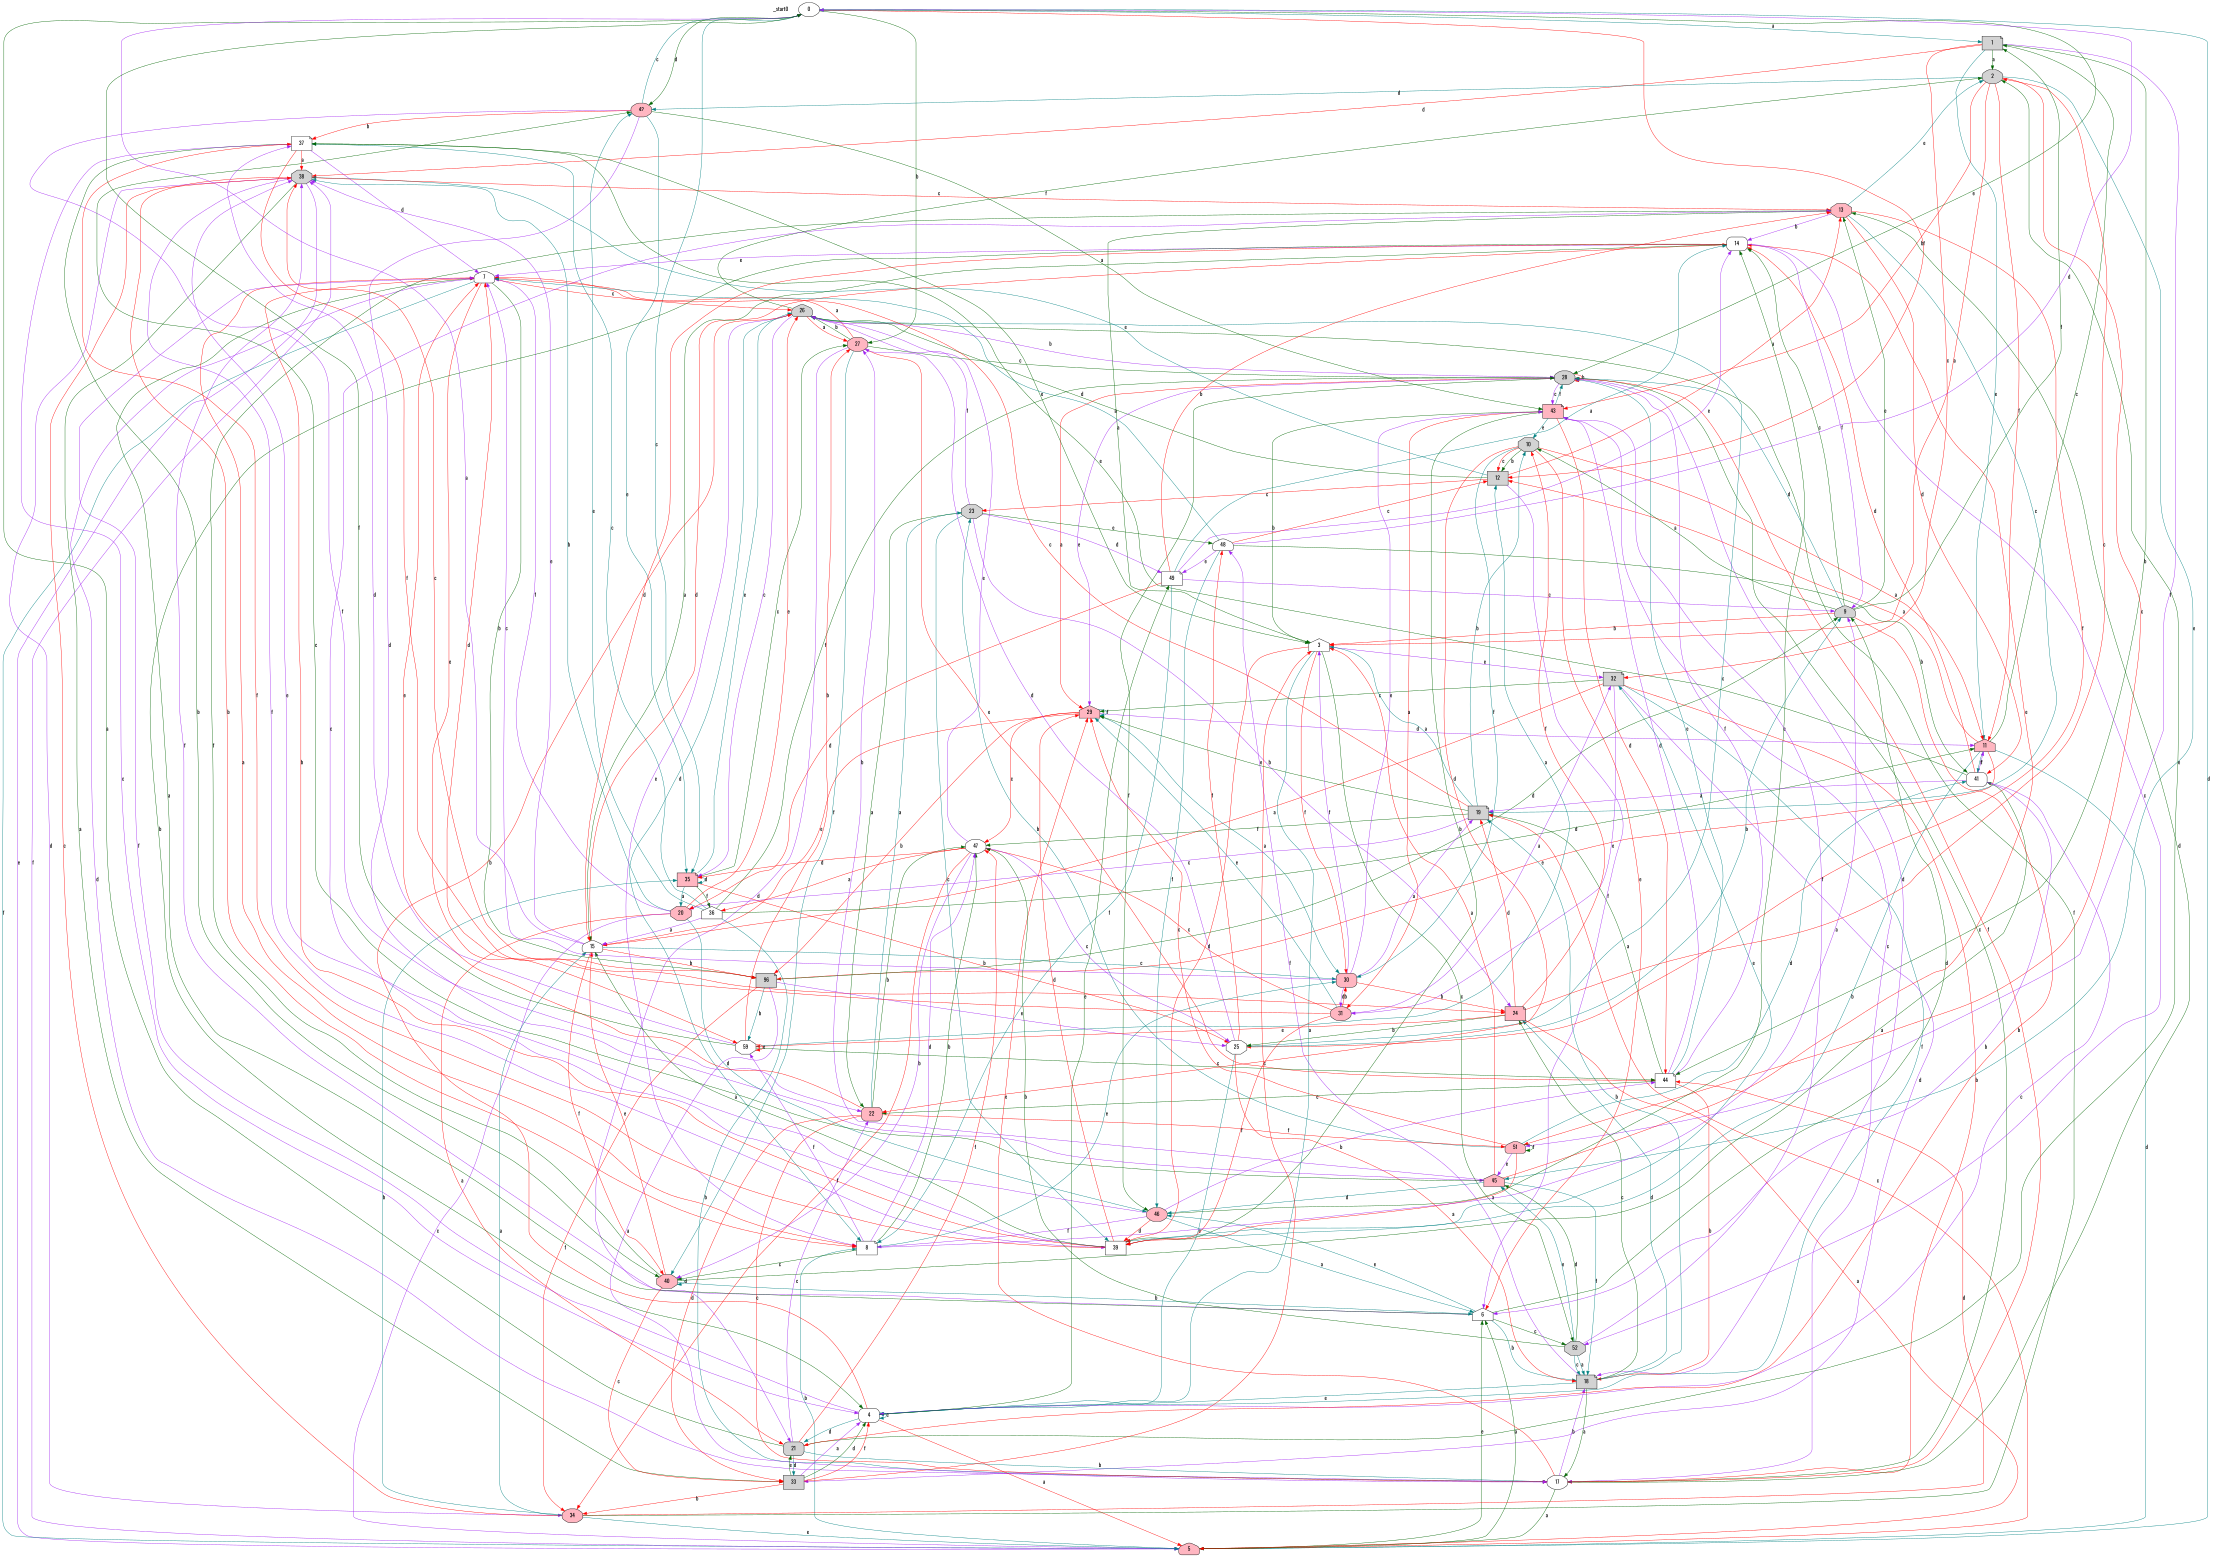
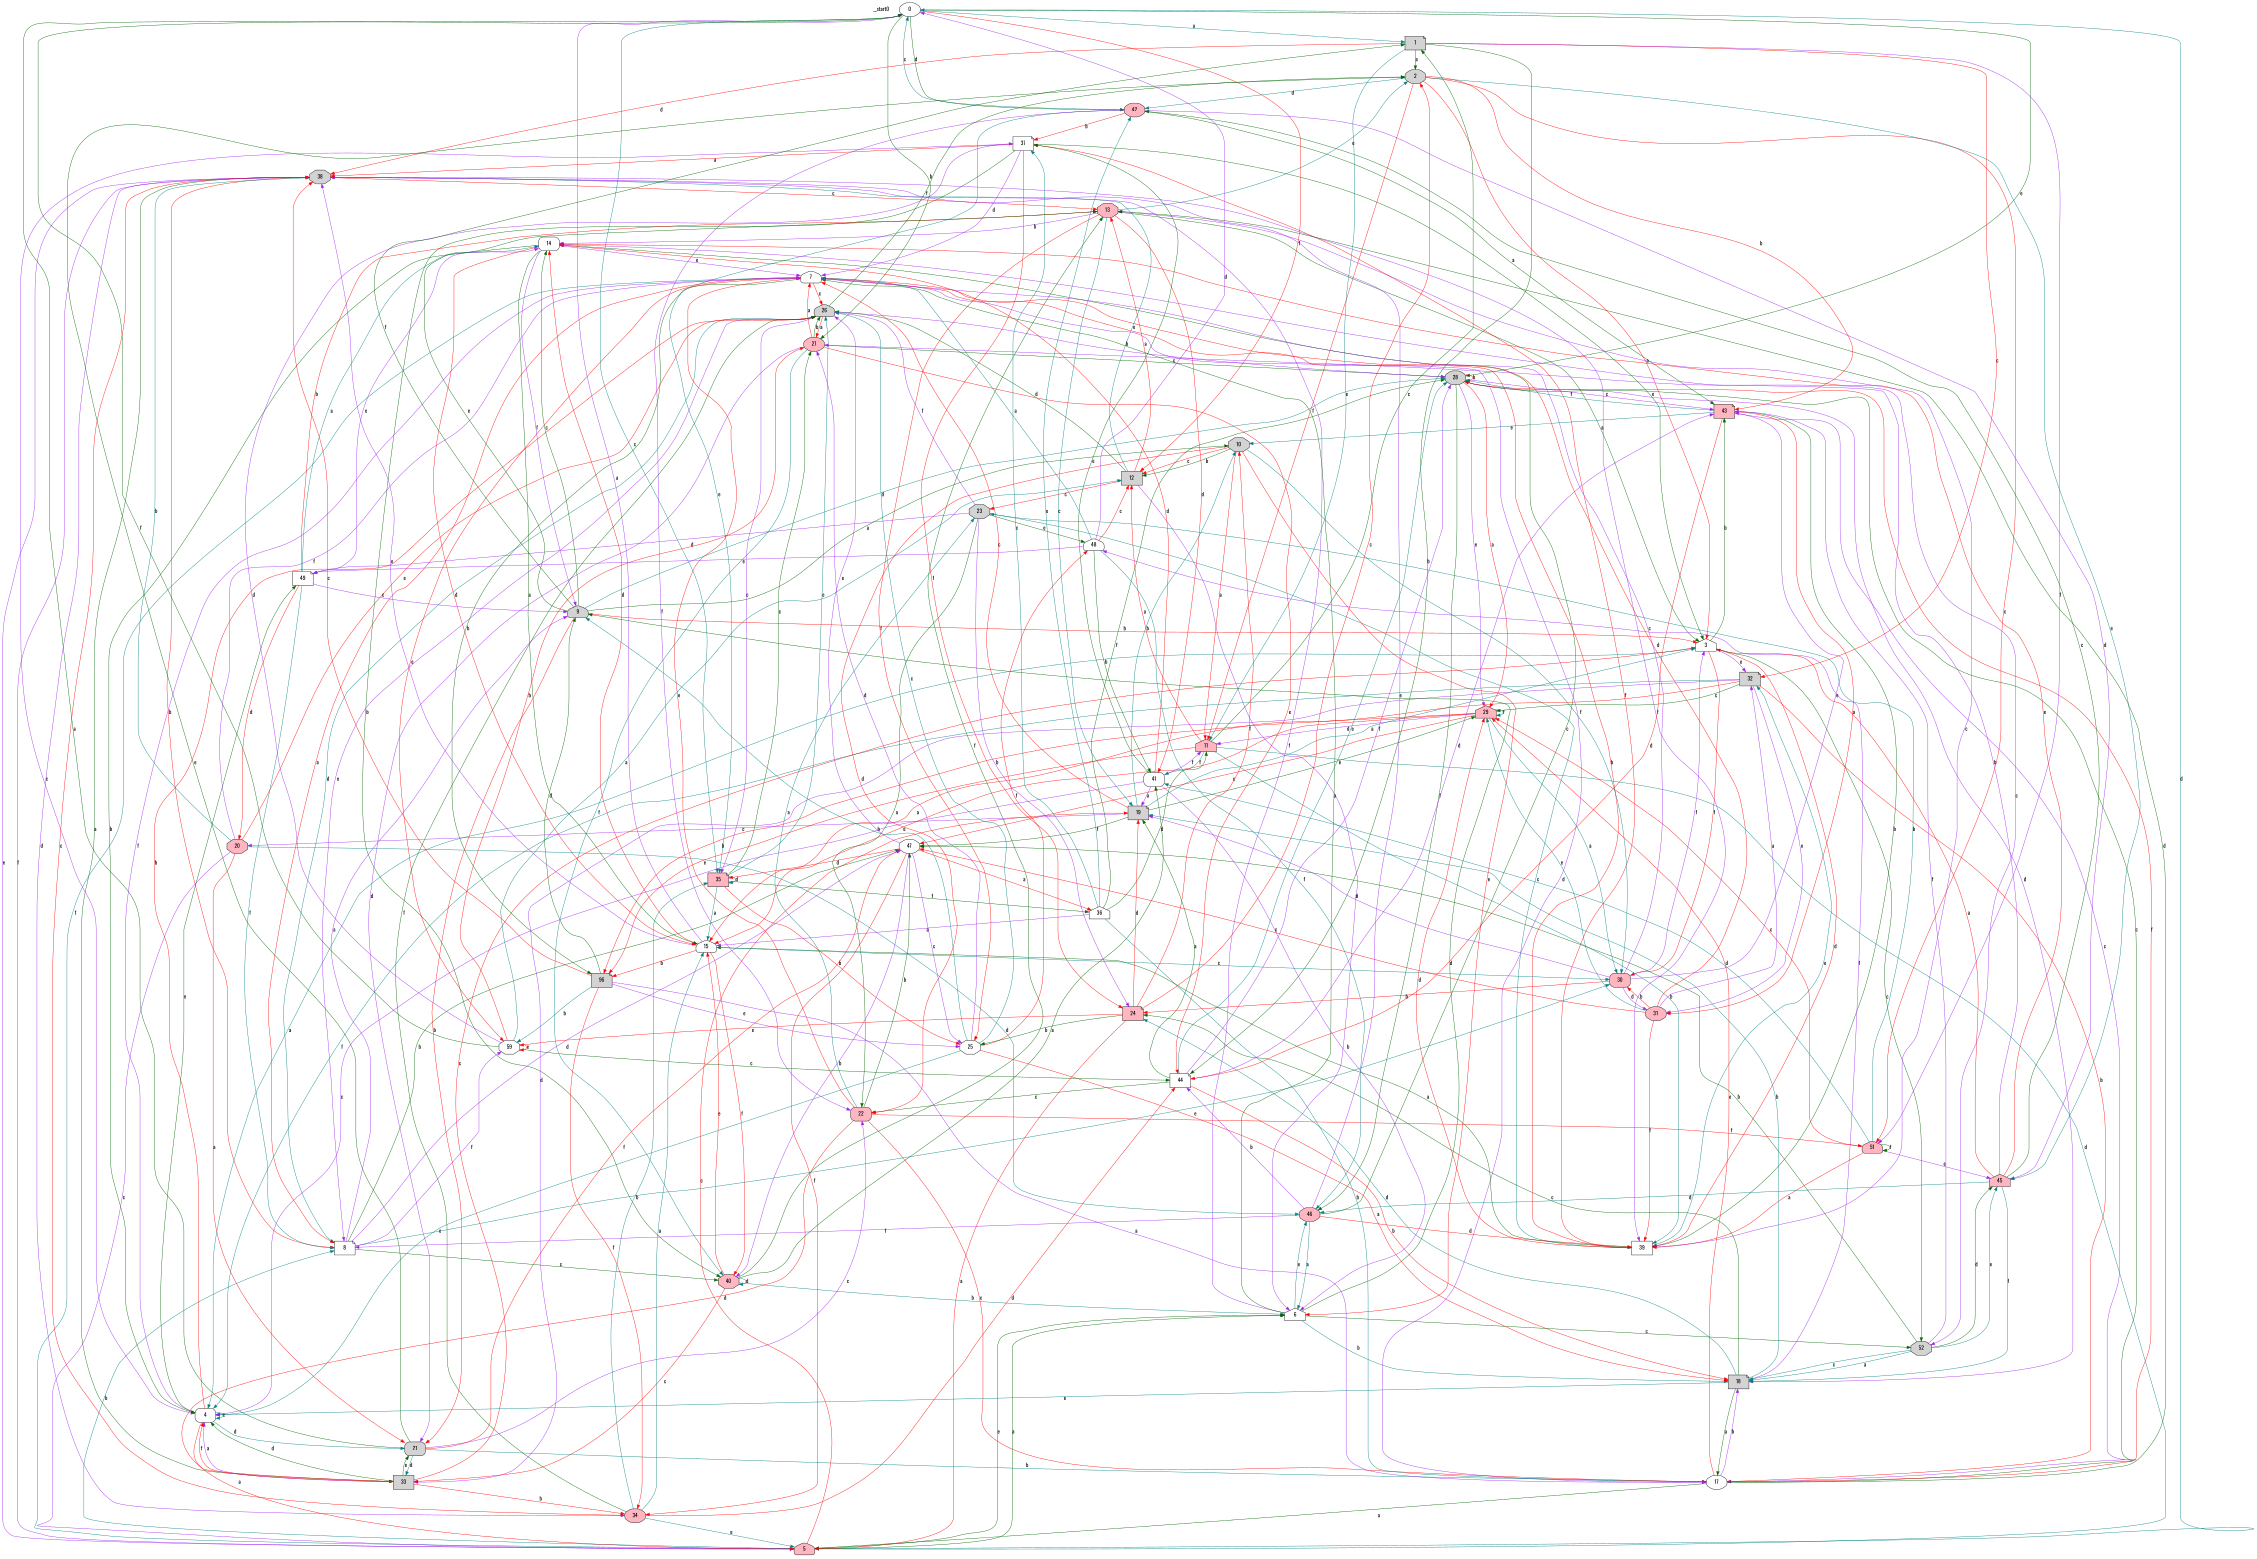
edge "35" -> "20": now "35" -> "15"
